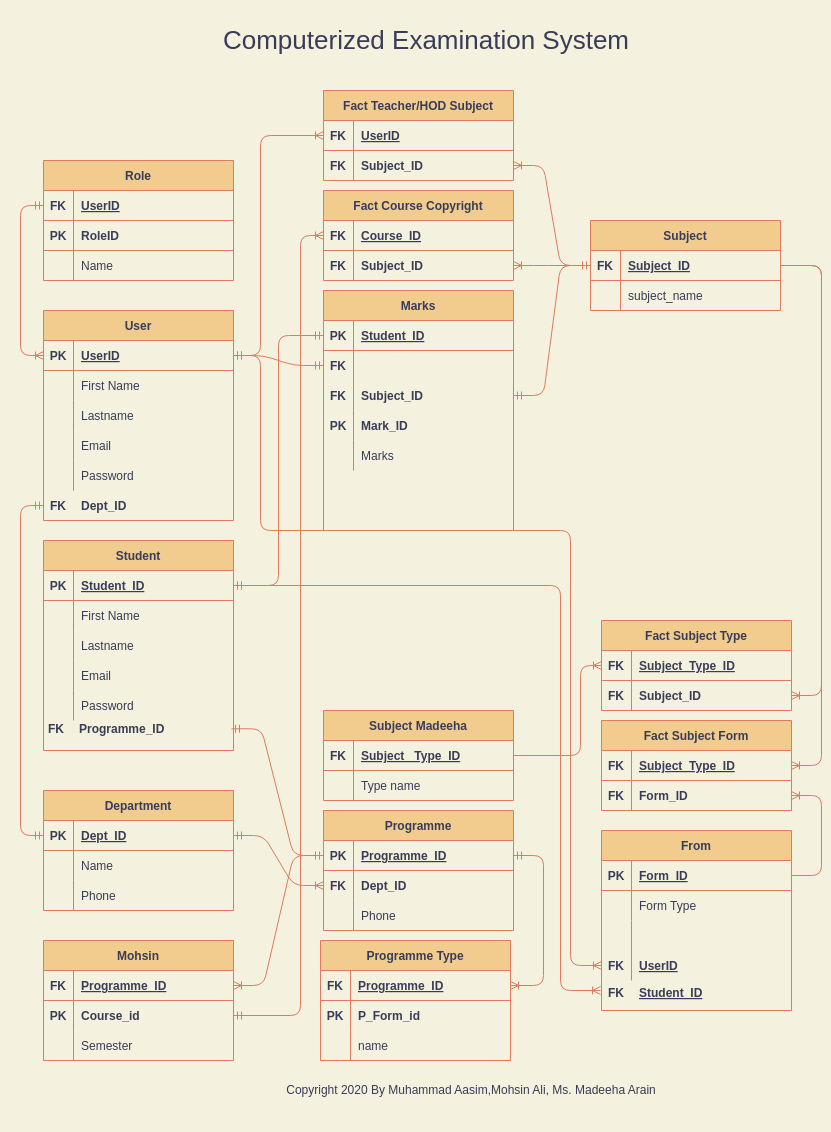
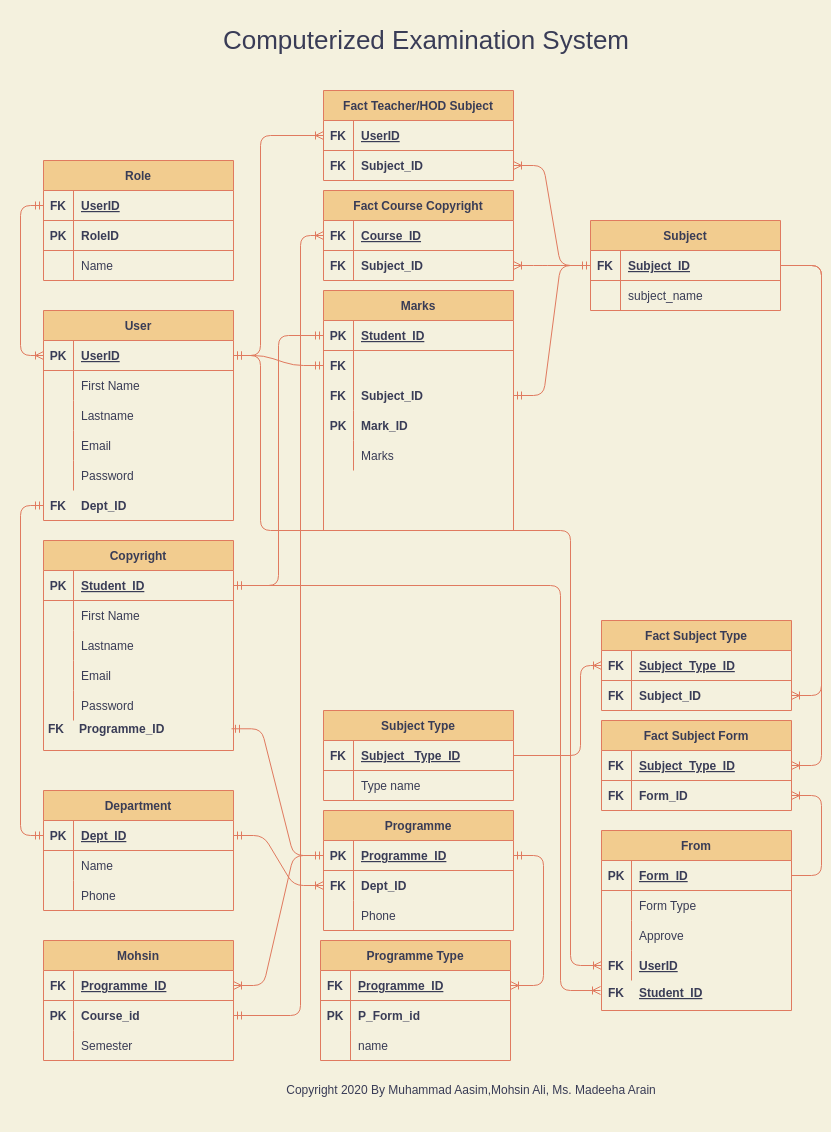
node "Student": label "Student" -> "Copyright"
node "Subject Madeeha": label "Subject Madeeha" -> "Subject Type"
node "Approve": added
